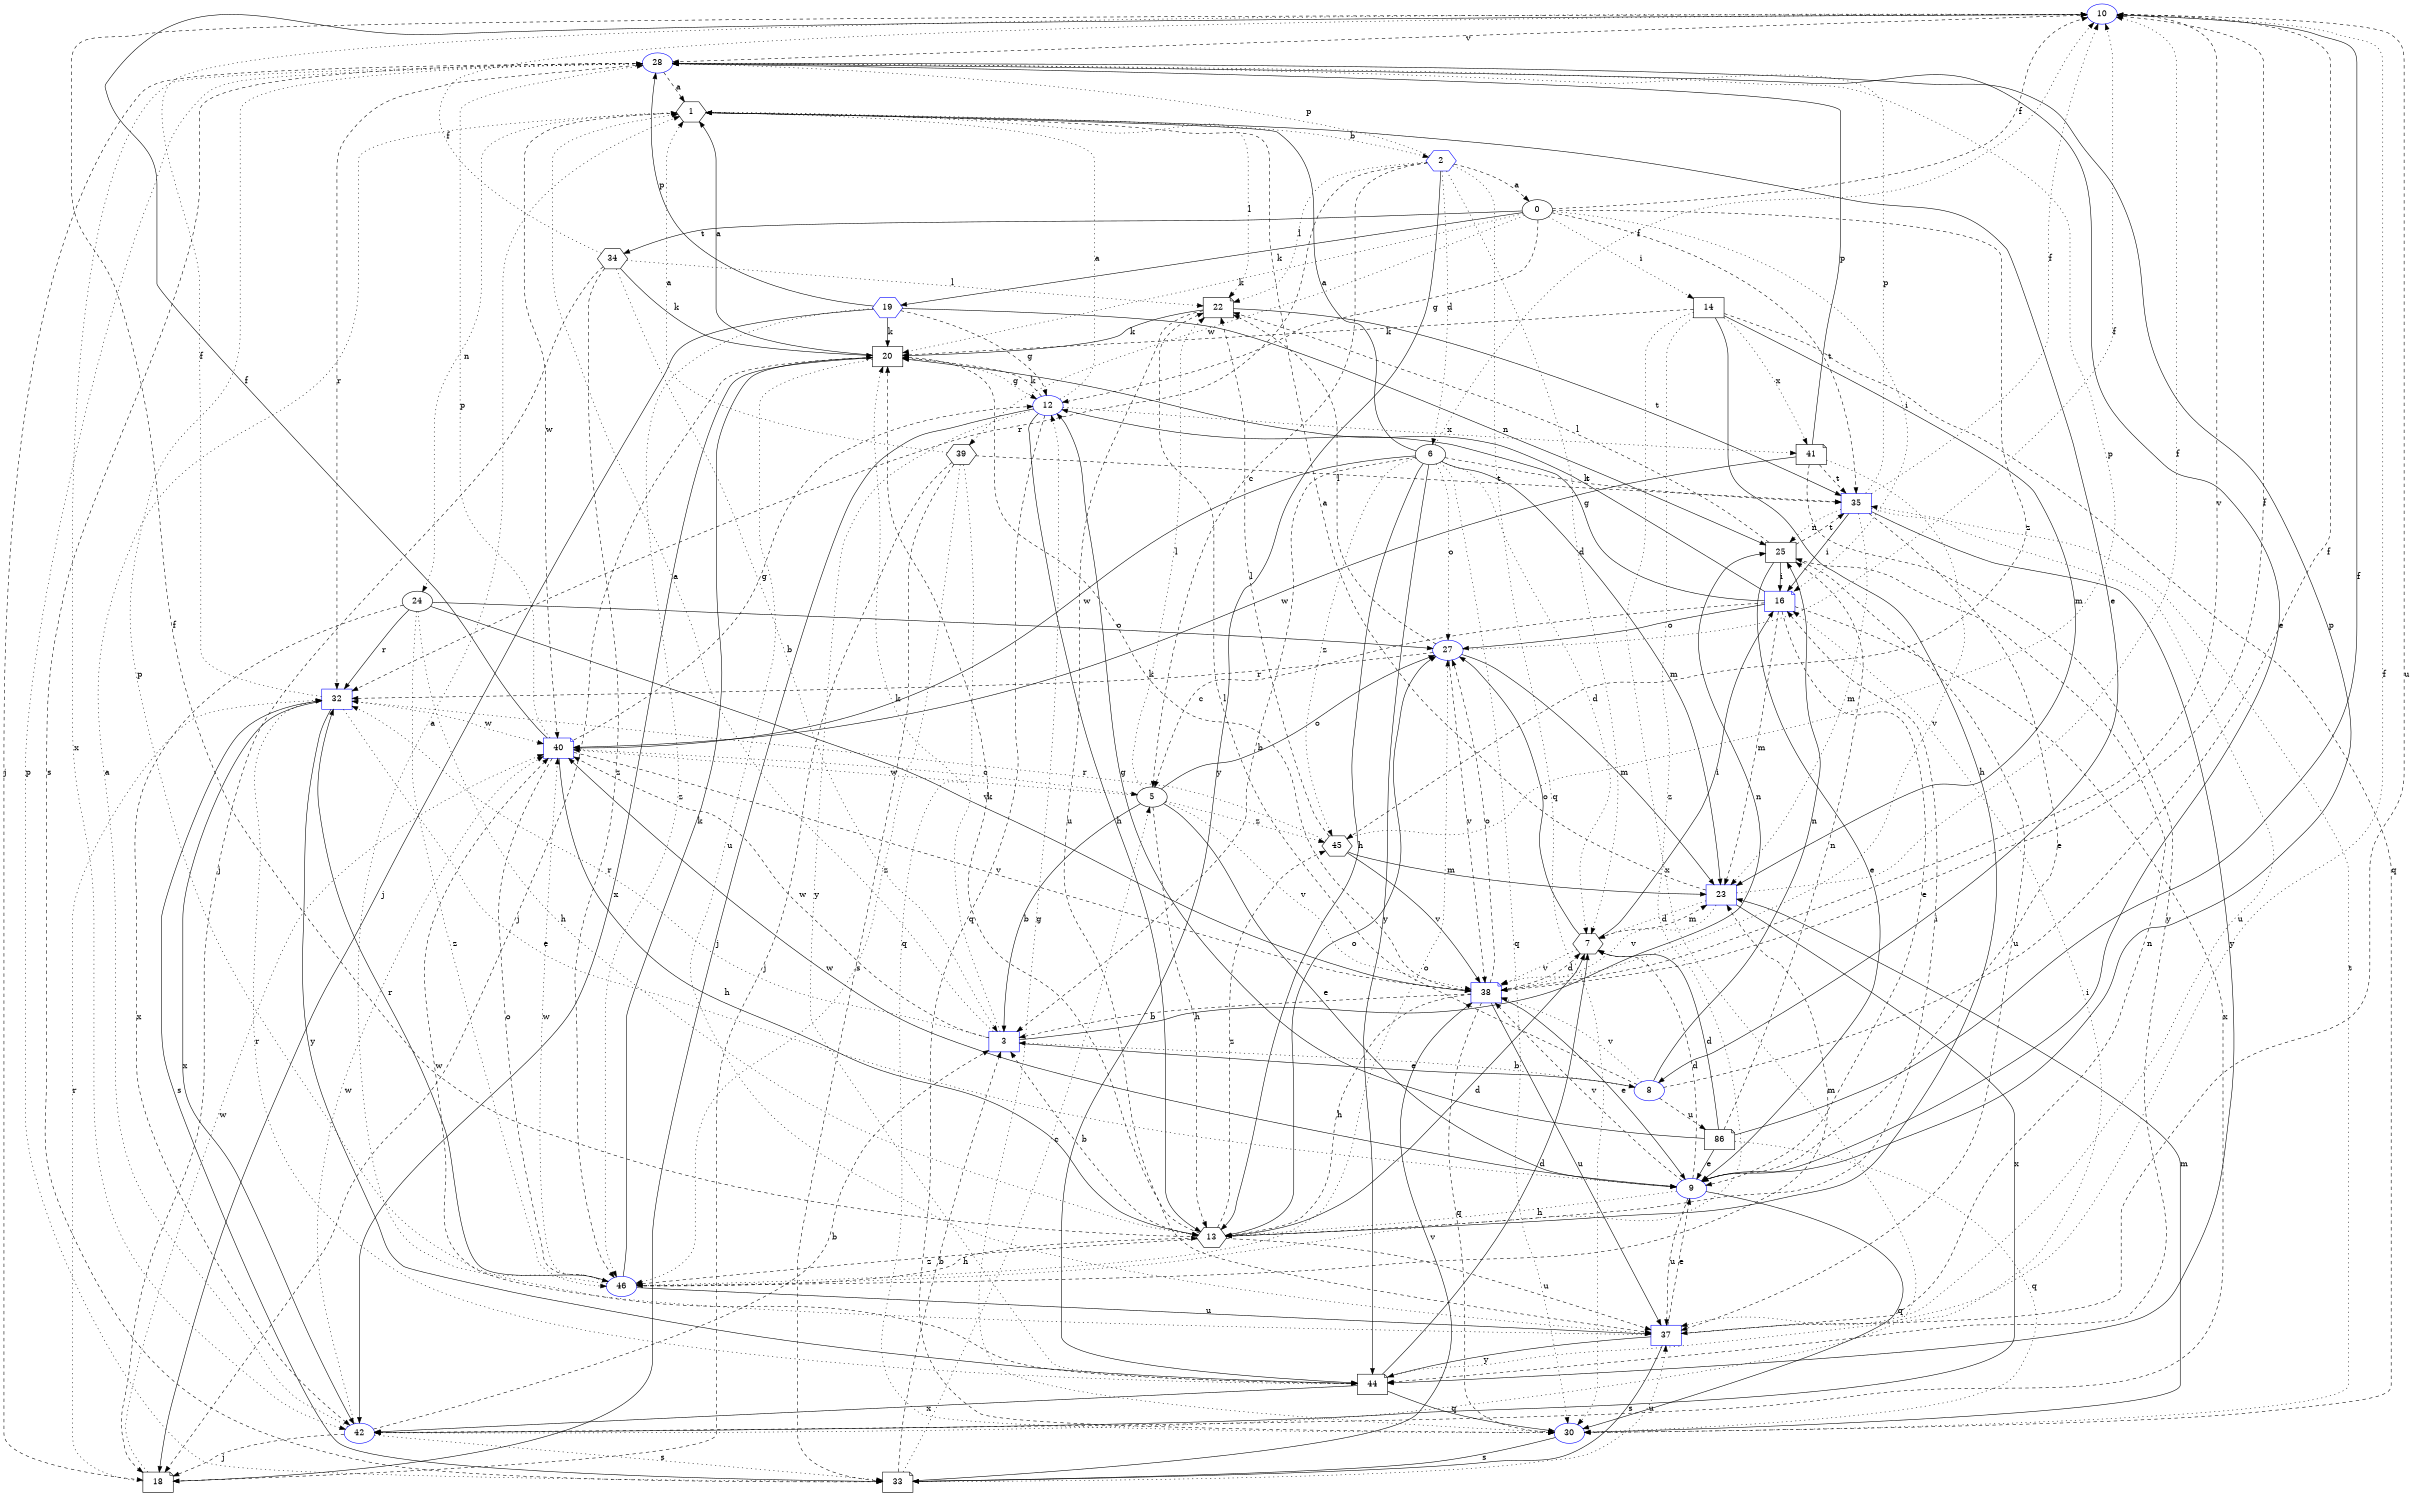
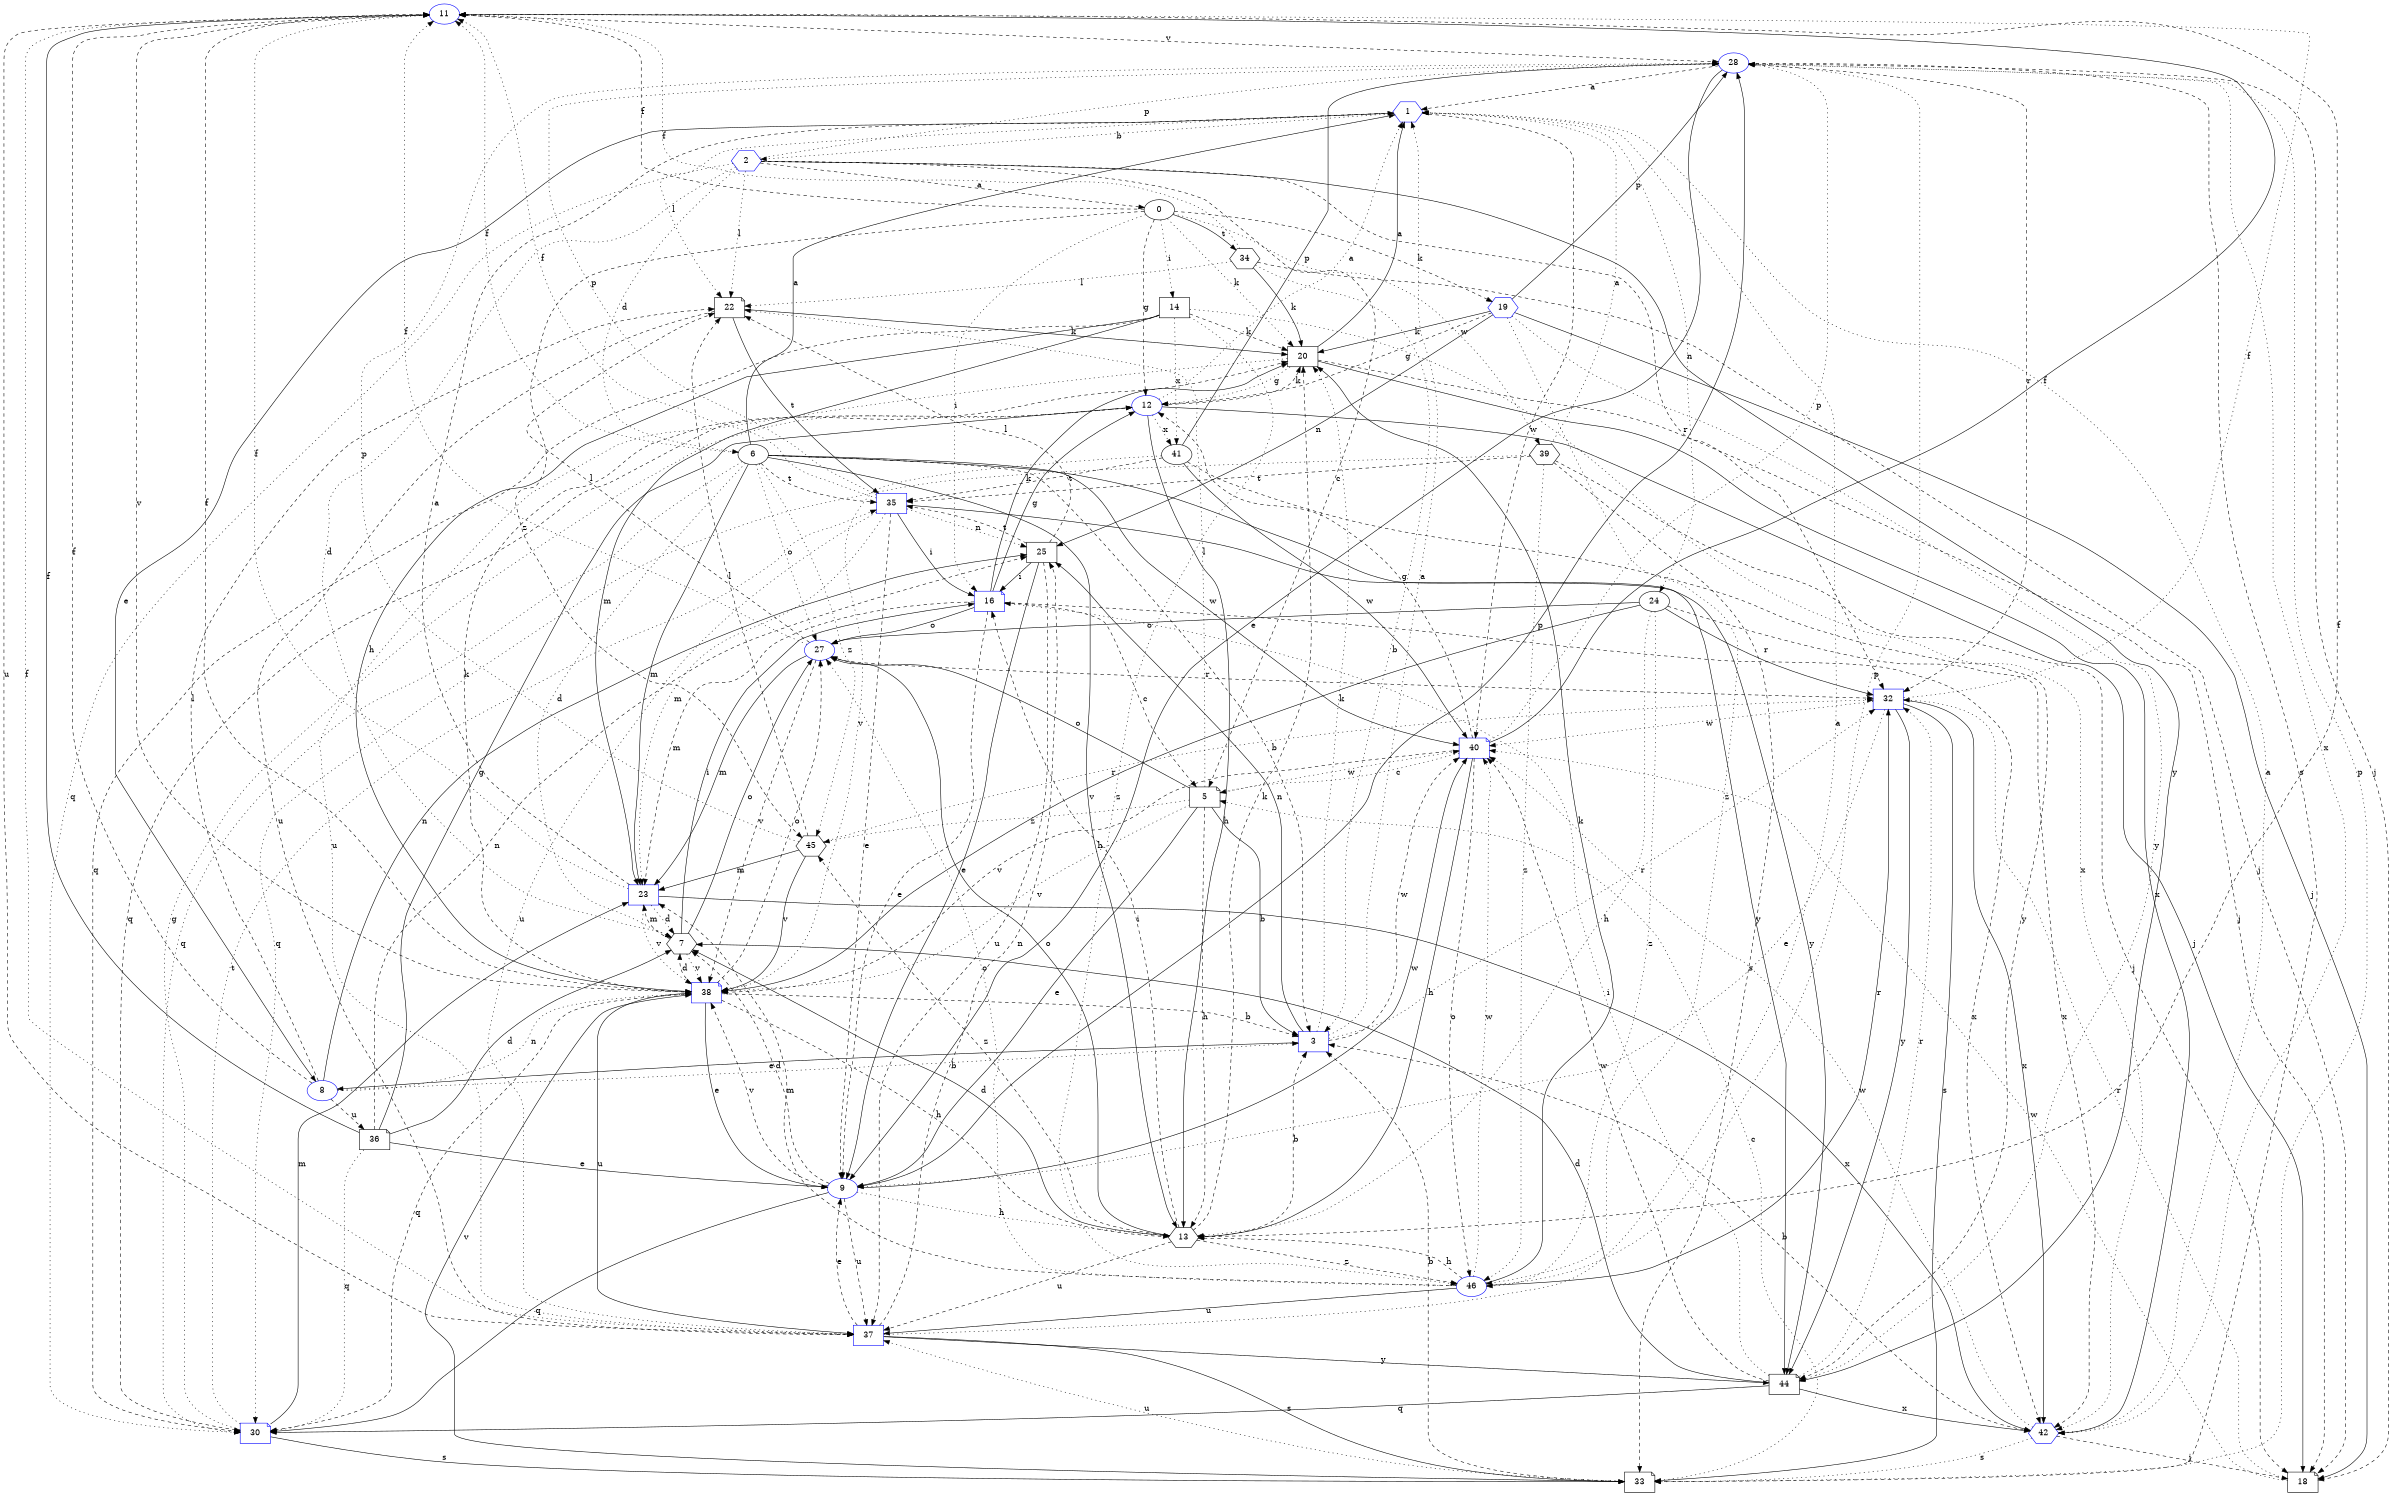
node "10": label "10" -> "11"
node "1": color black -> blue
edge "0" -> "19": style solid -> dashed
edge "0" -> "35": removed, label "t"
node "41": shape note -> ellipse
edge "34" -> "46": removed, label "z"
node "5": shape ellipse -> note
edge "12" -> "44": now "19" -> "44"
edge "14" -> "13": now "14" -> "38"
edge "8" -> "38": label "v" -> "n"
node "86": label "86" -> "36"
node "42": shape ellipse -> hexagon
node "30": shape ellipse -> note
